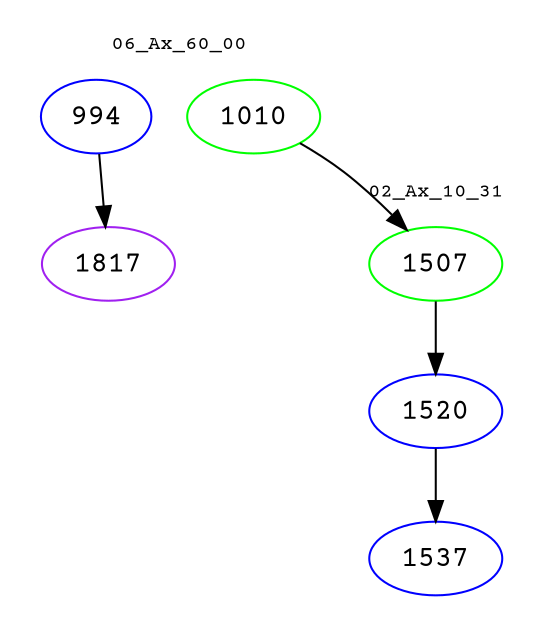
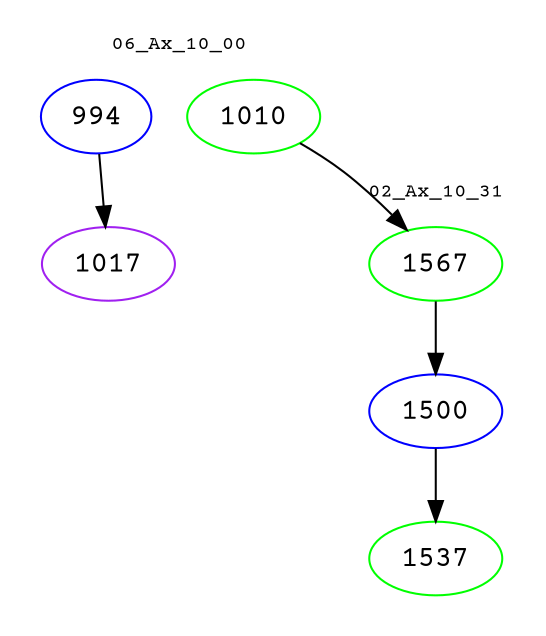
cluster "06_Ax_60_00": label "06_Ax_60_00" -> "06_Ax_10_00"
node "1817": label "1817" -> "1017"
node "1507": label "1507" -> "1567"
node "1520": label "1520" -> "1500"
node "1537": color blue -> green
